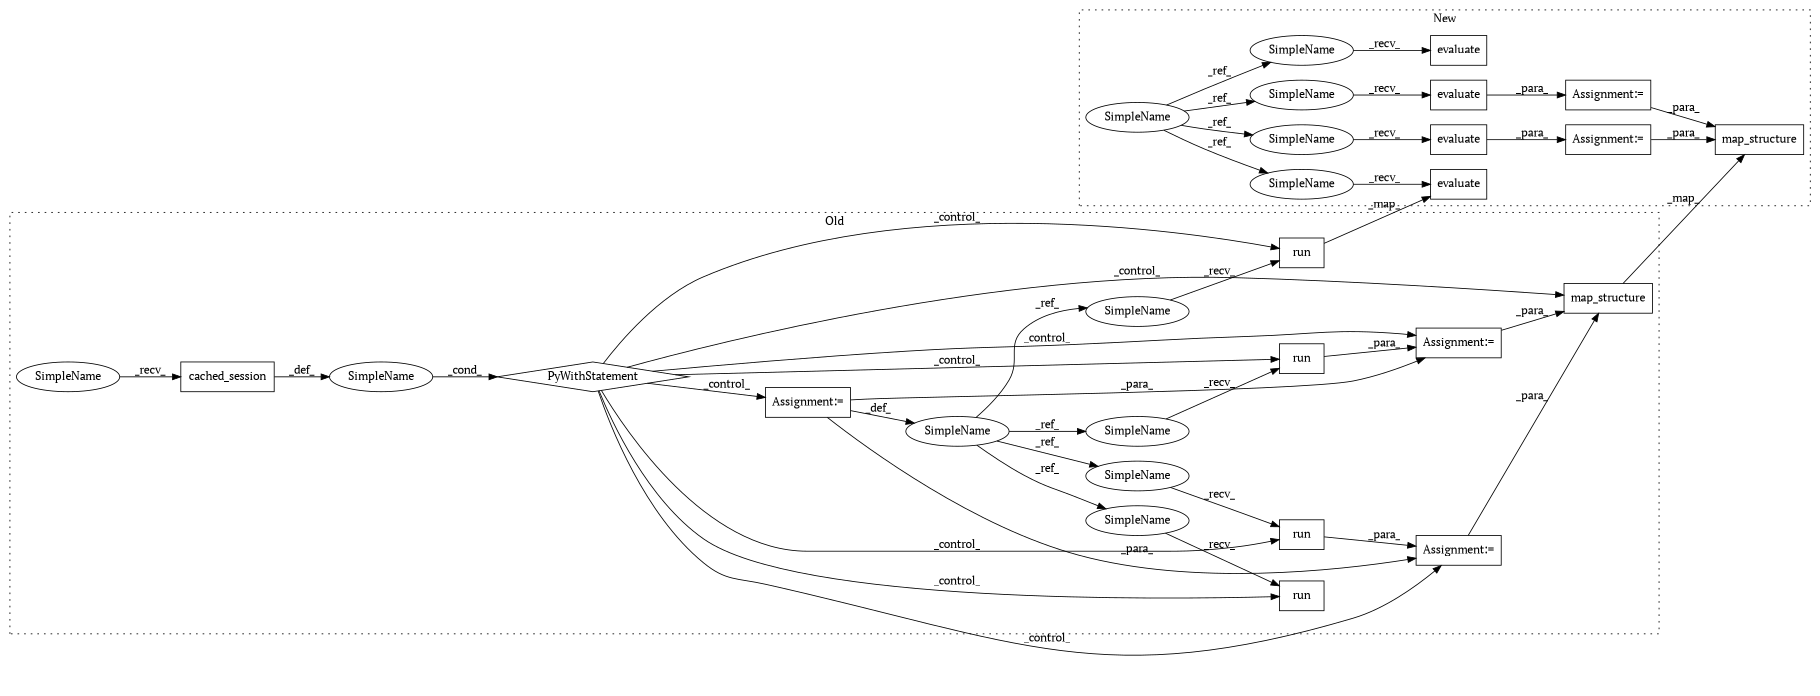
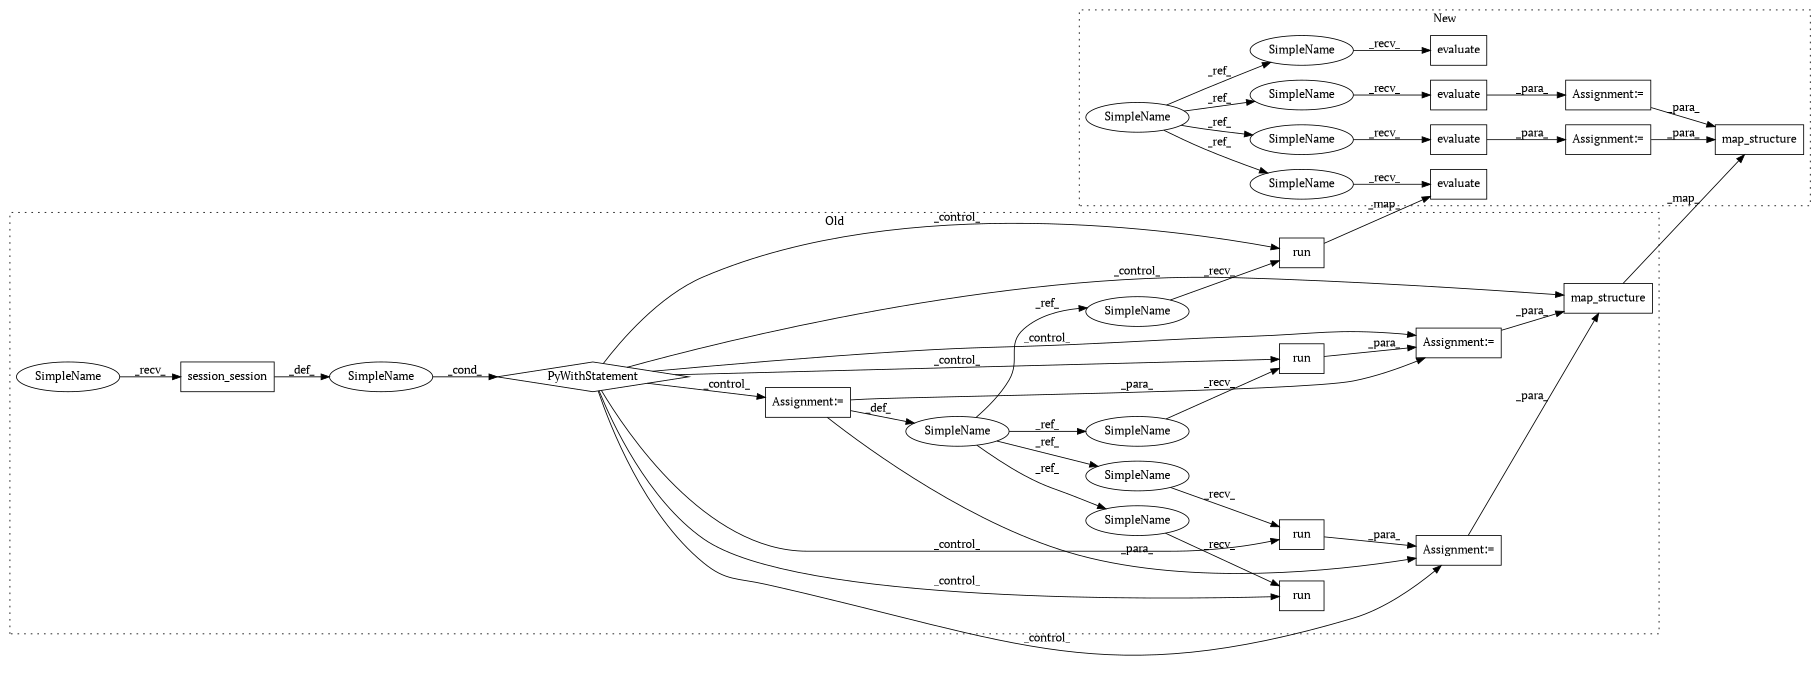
node "cached_session": label "cached_session" -> "session_session"
